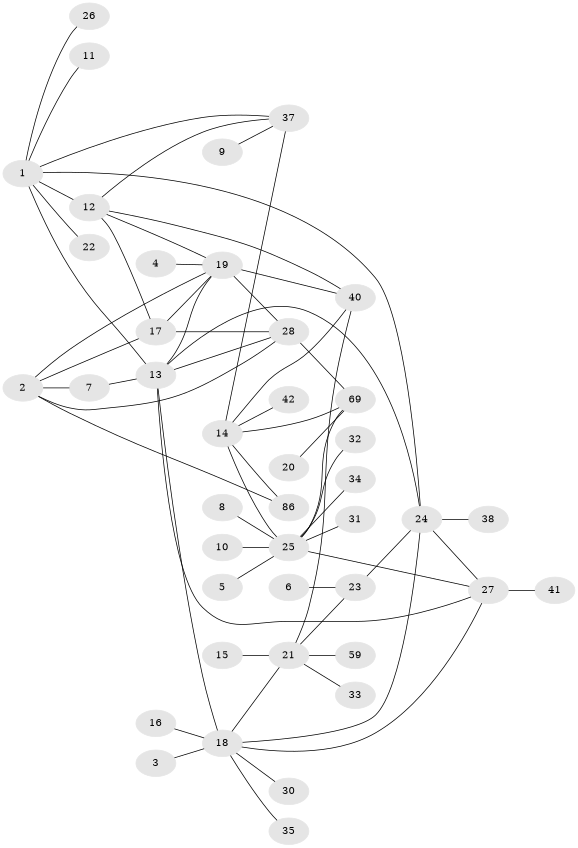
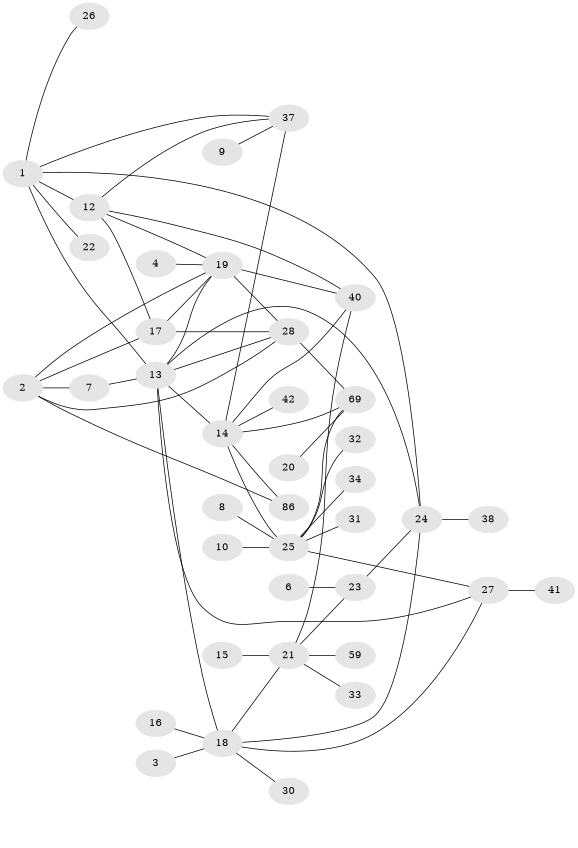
node "11": removed
edge "13" -- "14": added
edge "24" -- "27": removed
node "5": removed
node "35": removed
